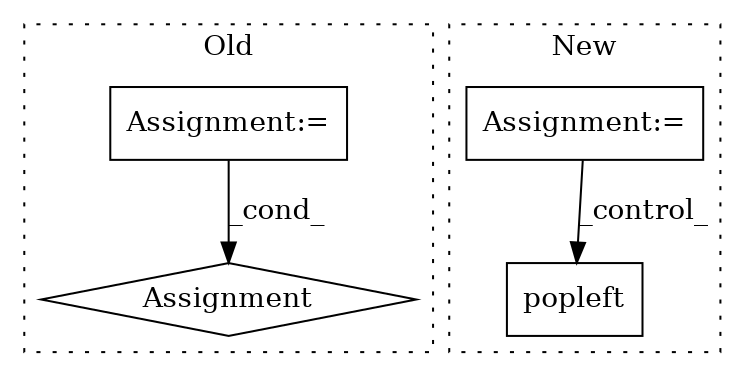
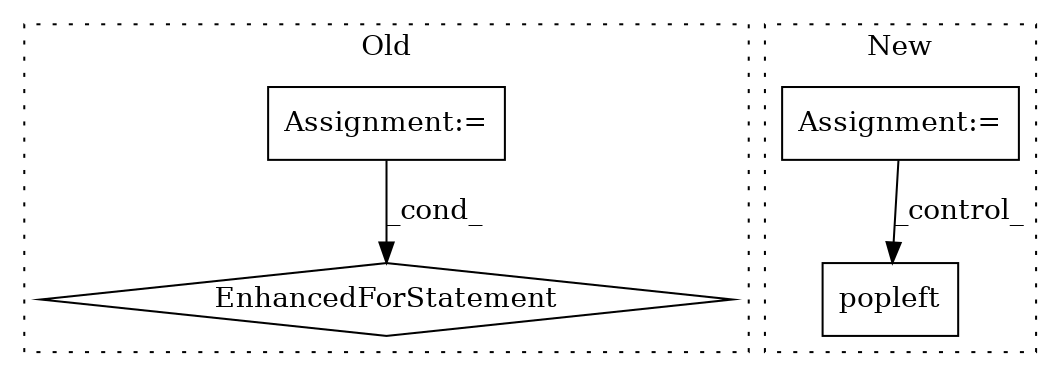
node "Assignment": label "Assignment" -> "EnhancedForStatement"
